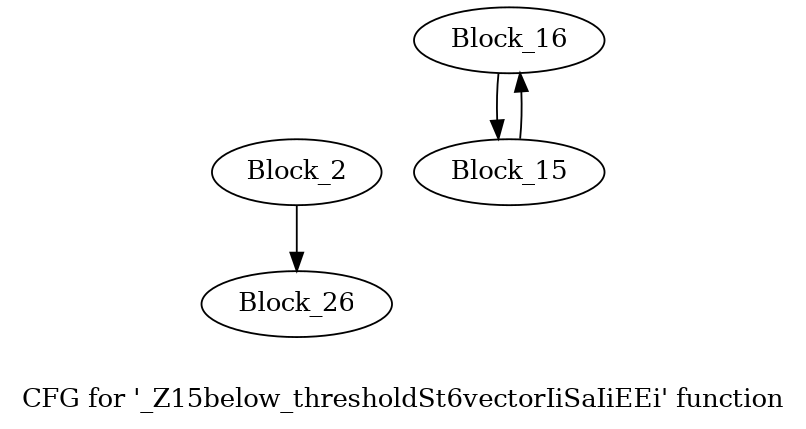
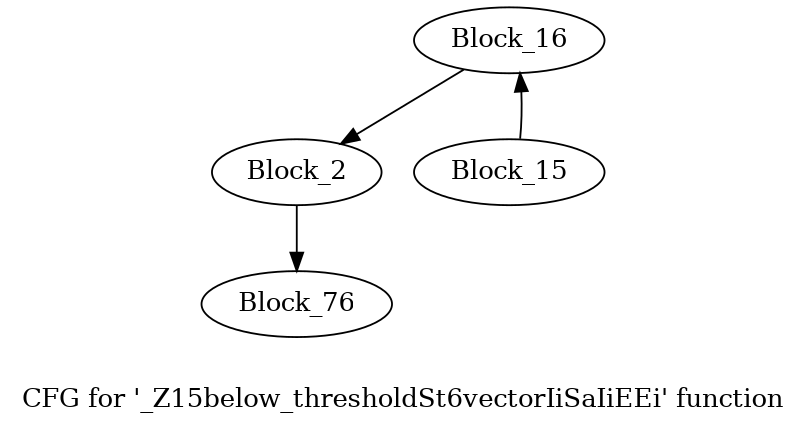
edge "Block_16" -> "Block_15": now "Block_16" -> "Block_2"
node "Block_26": label "Block_26" -> "Block_76"
